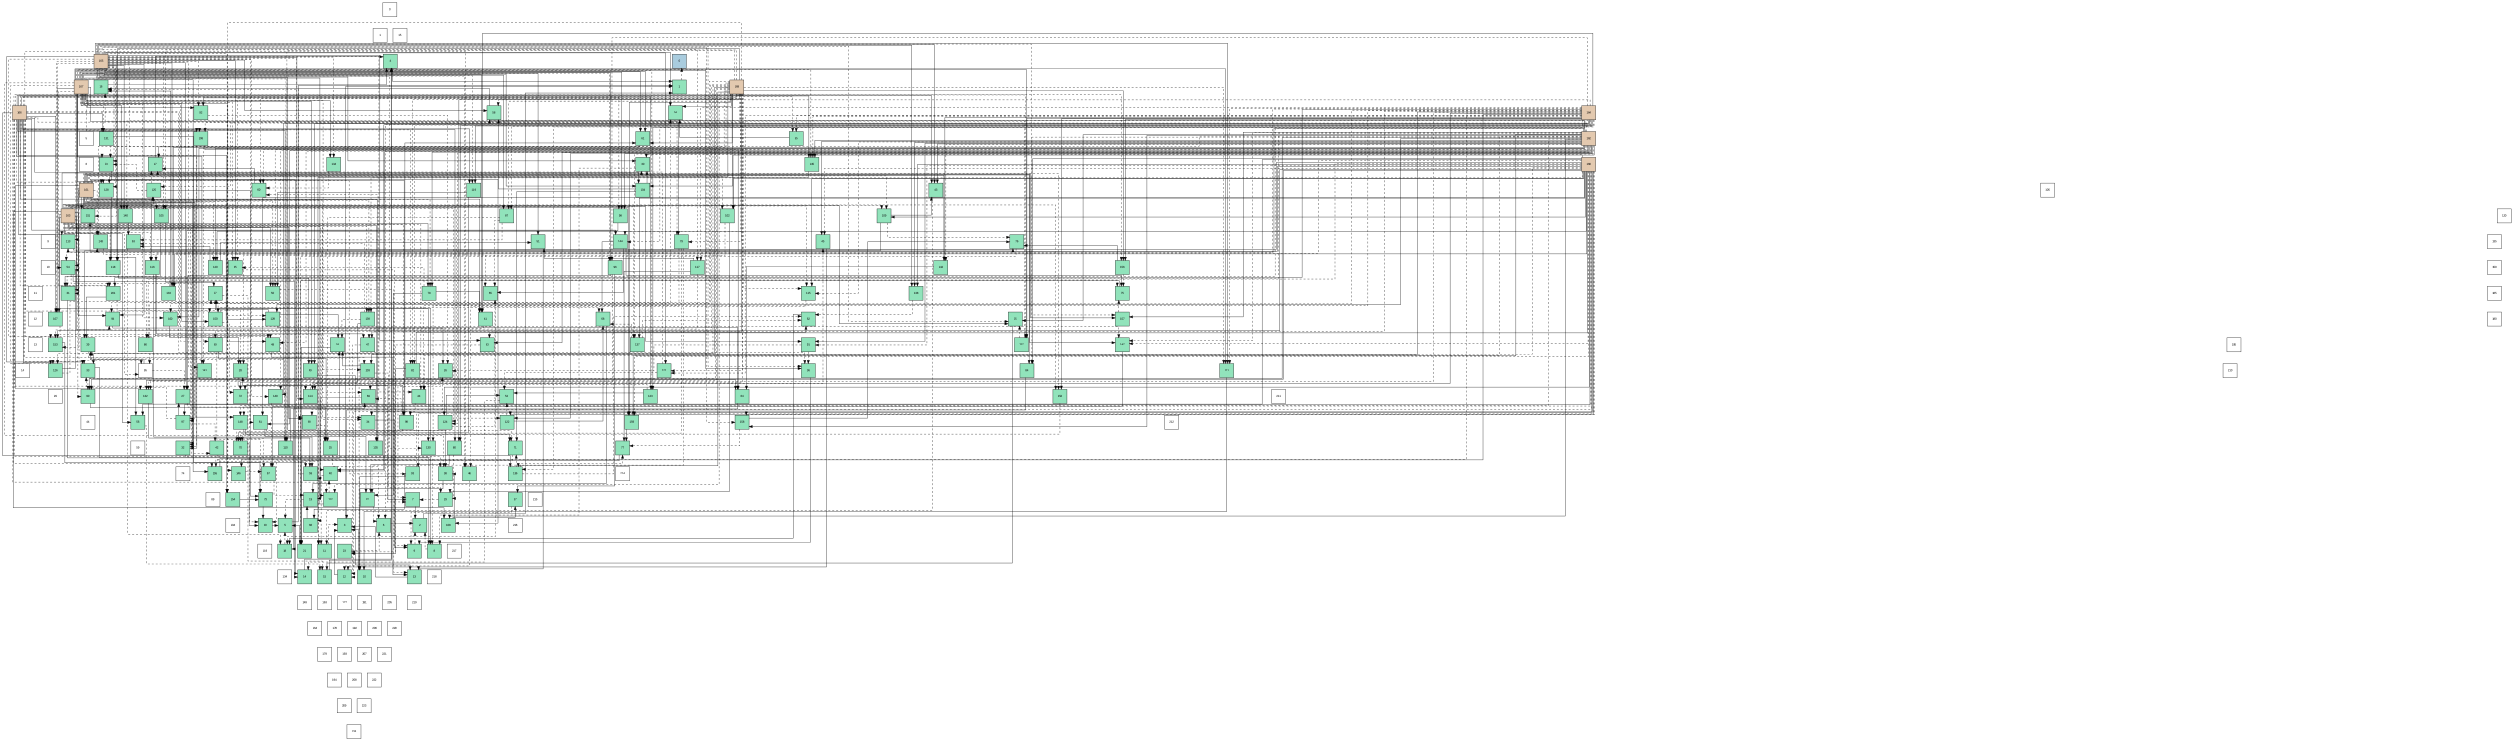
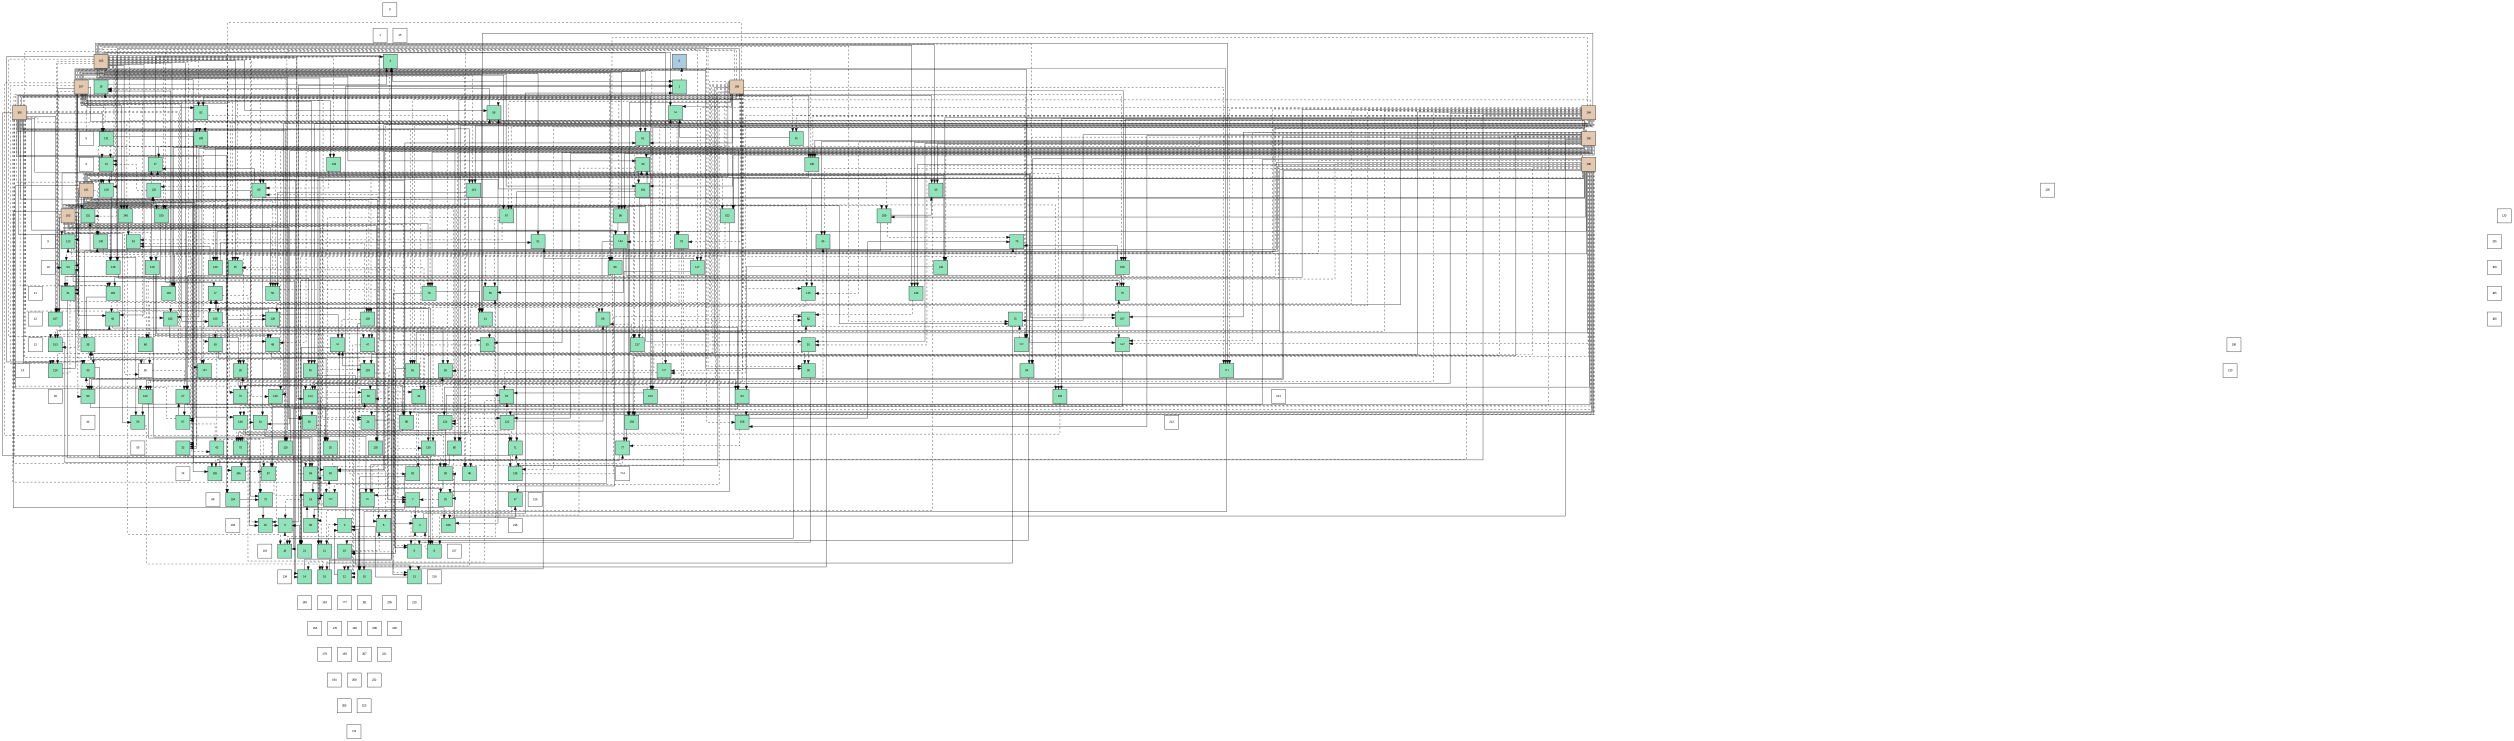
edge "54" -> "42": now "113" -> "42"
edge "84" -> "3": now "84" -> "23"
